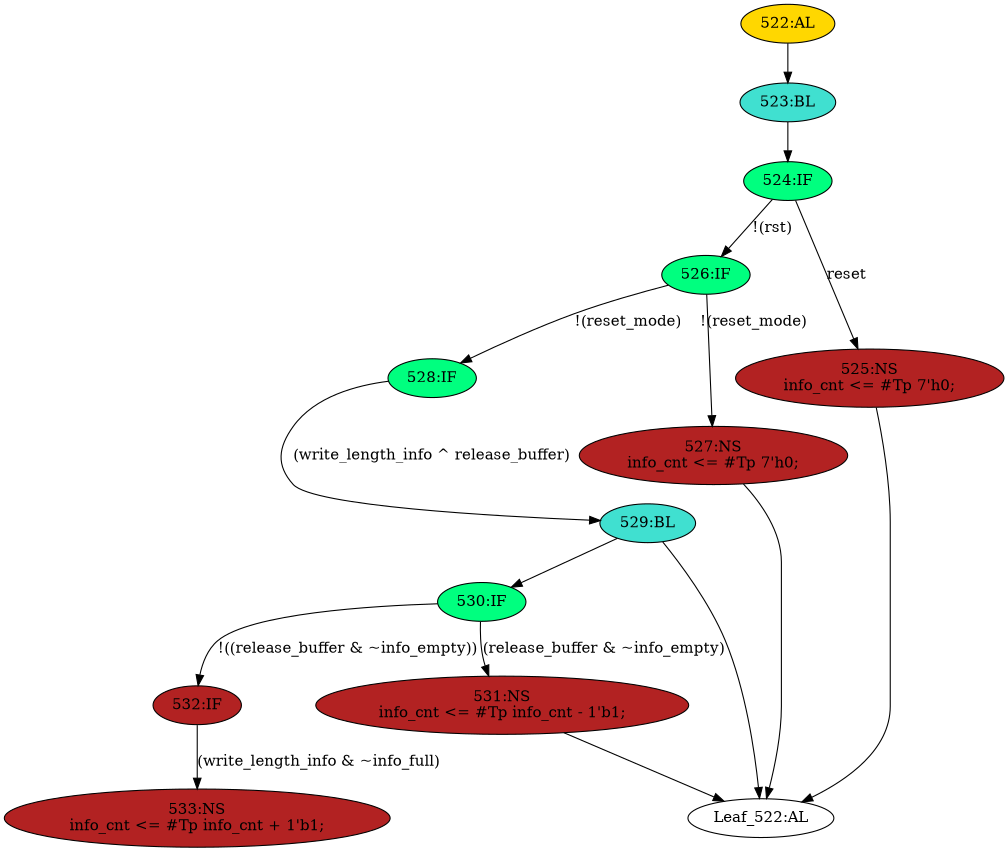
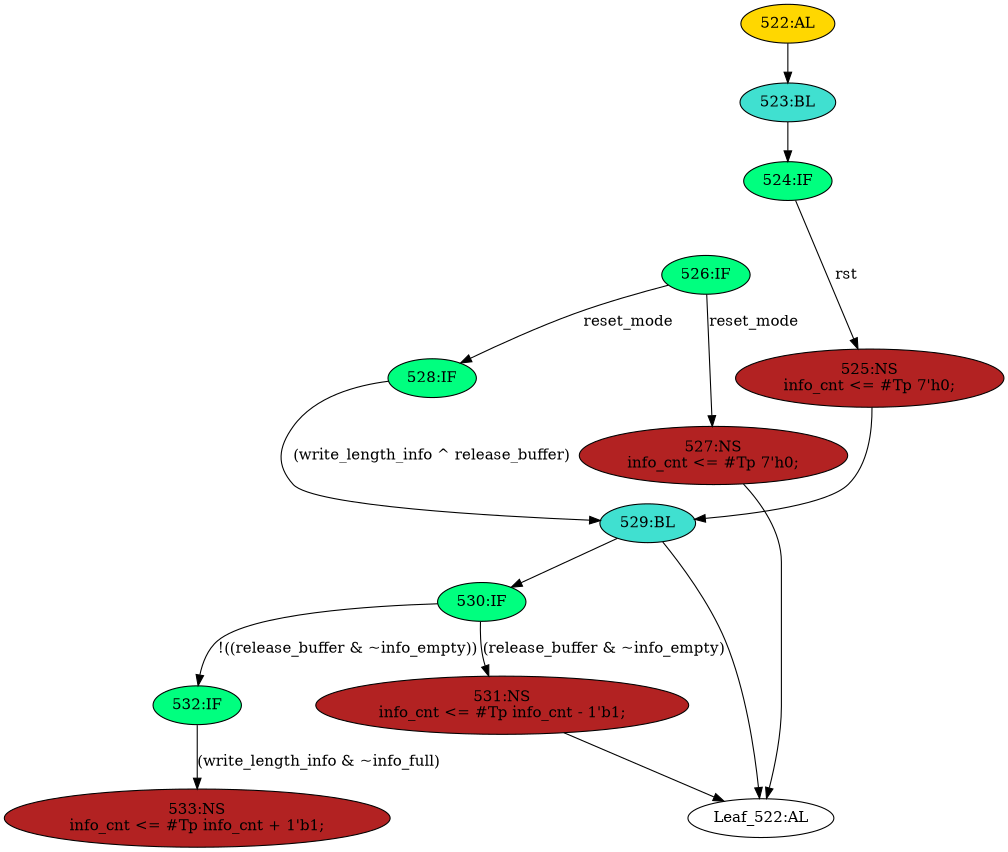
edge "524:IF" -> "526:IF": removed, label "!(rst)"
edge "524:IF" -> "525:NS info_cnt <= #Tp 7'h0;": label "reset" -> "rst"
edge "526:IF" -> "528:IF": label "!(reset_mode)" -> "reset_mode"
edge "526:IF" -> "527:NS info_cnt <= #Tp 7'h0;": label "!(reset_mode)" -> "reset_mode"
edge "525:NS info_cnt <= #Tp 7'h0;" -> "Leaf_522:AL": now "525:NS info_cnt <= #Tp 7'h0;" -> "529:BL"
node "532:IF": fillcolor firebrick -> springgreen
